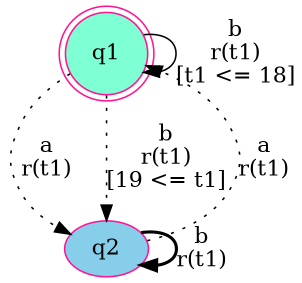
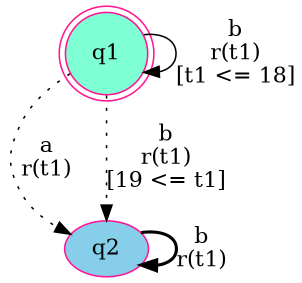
edge "q2" -> "q1": removed, label "a r(t1)"
